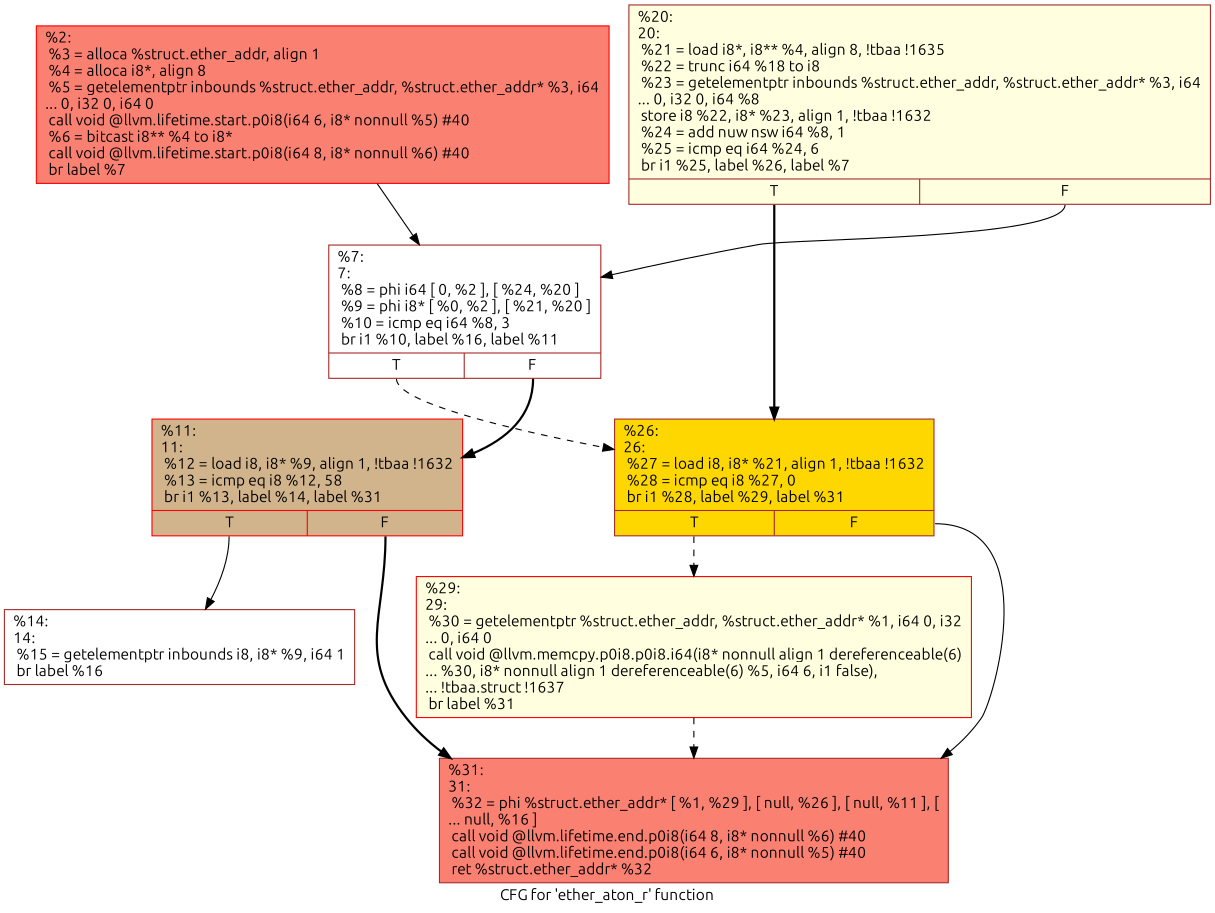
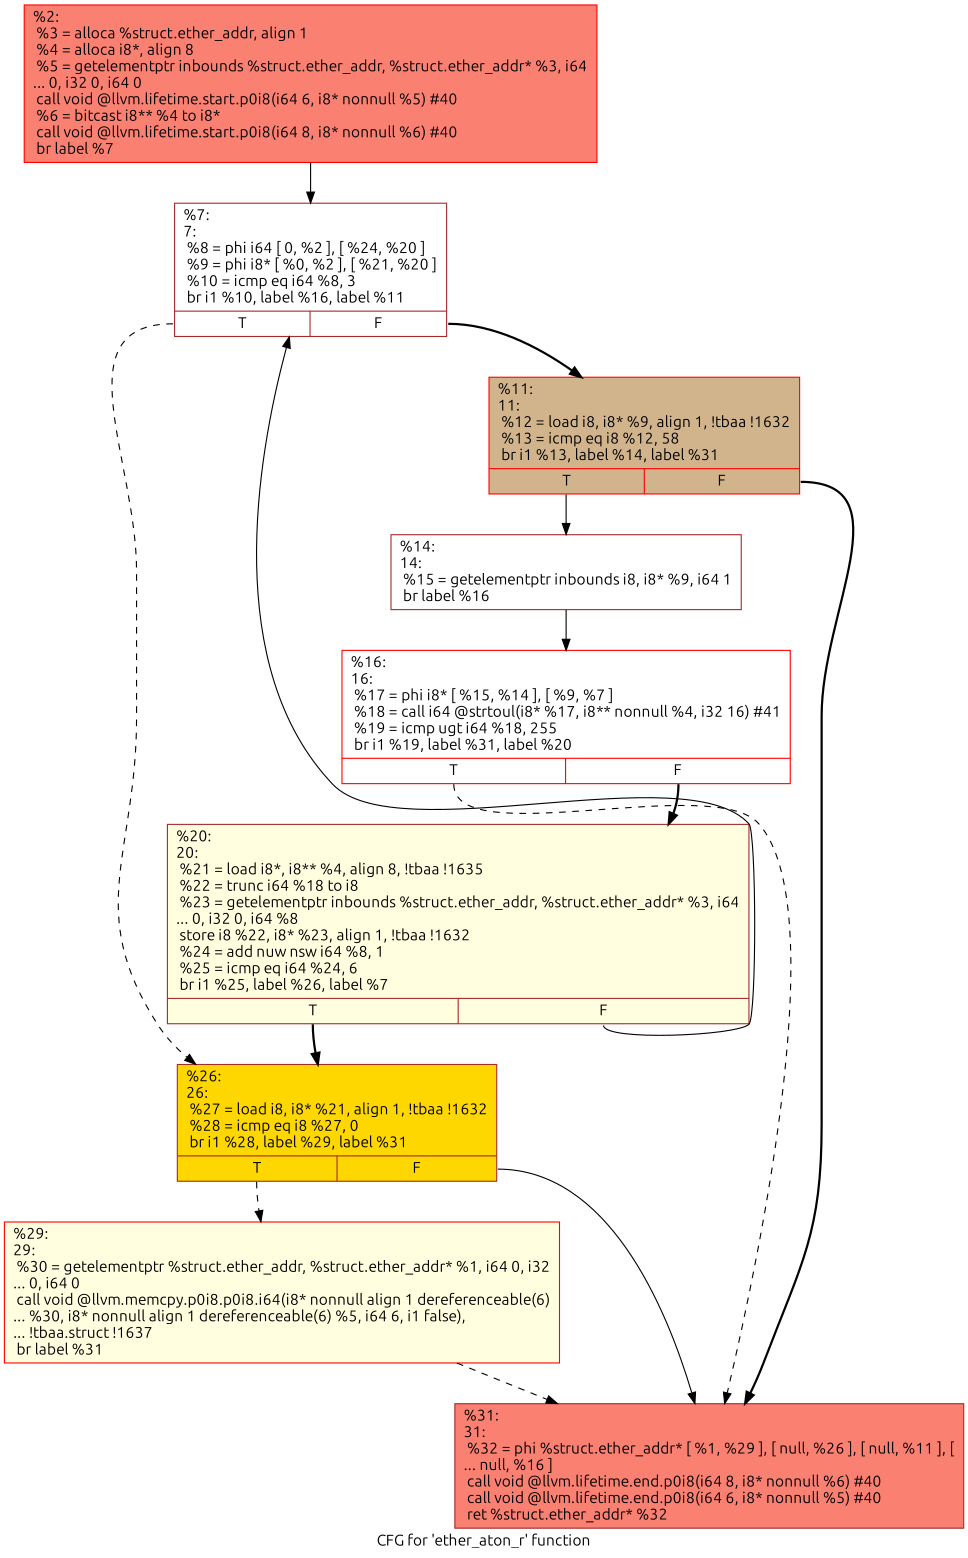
node "%16:": added
